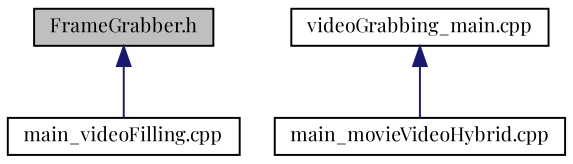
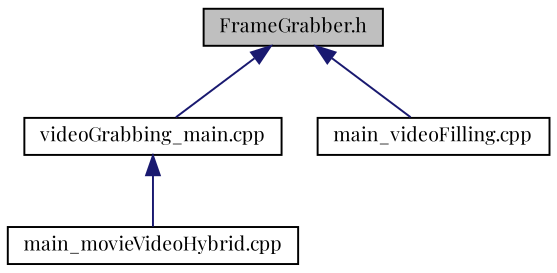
edge "videoGrabbing_main.cpp" -> "FrameGrabber.h": added
